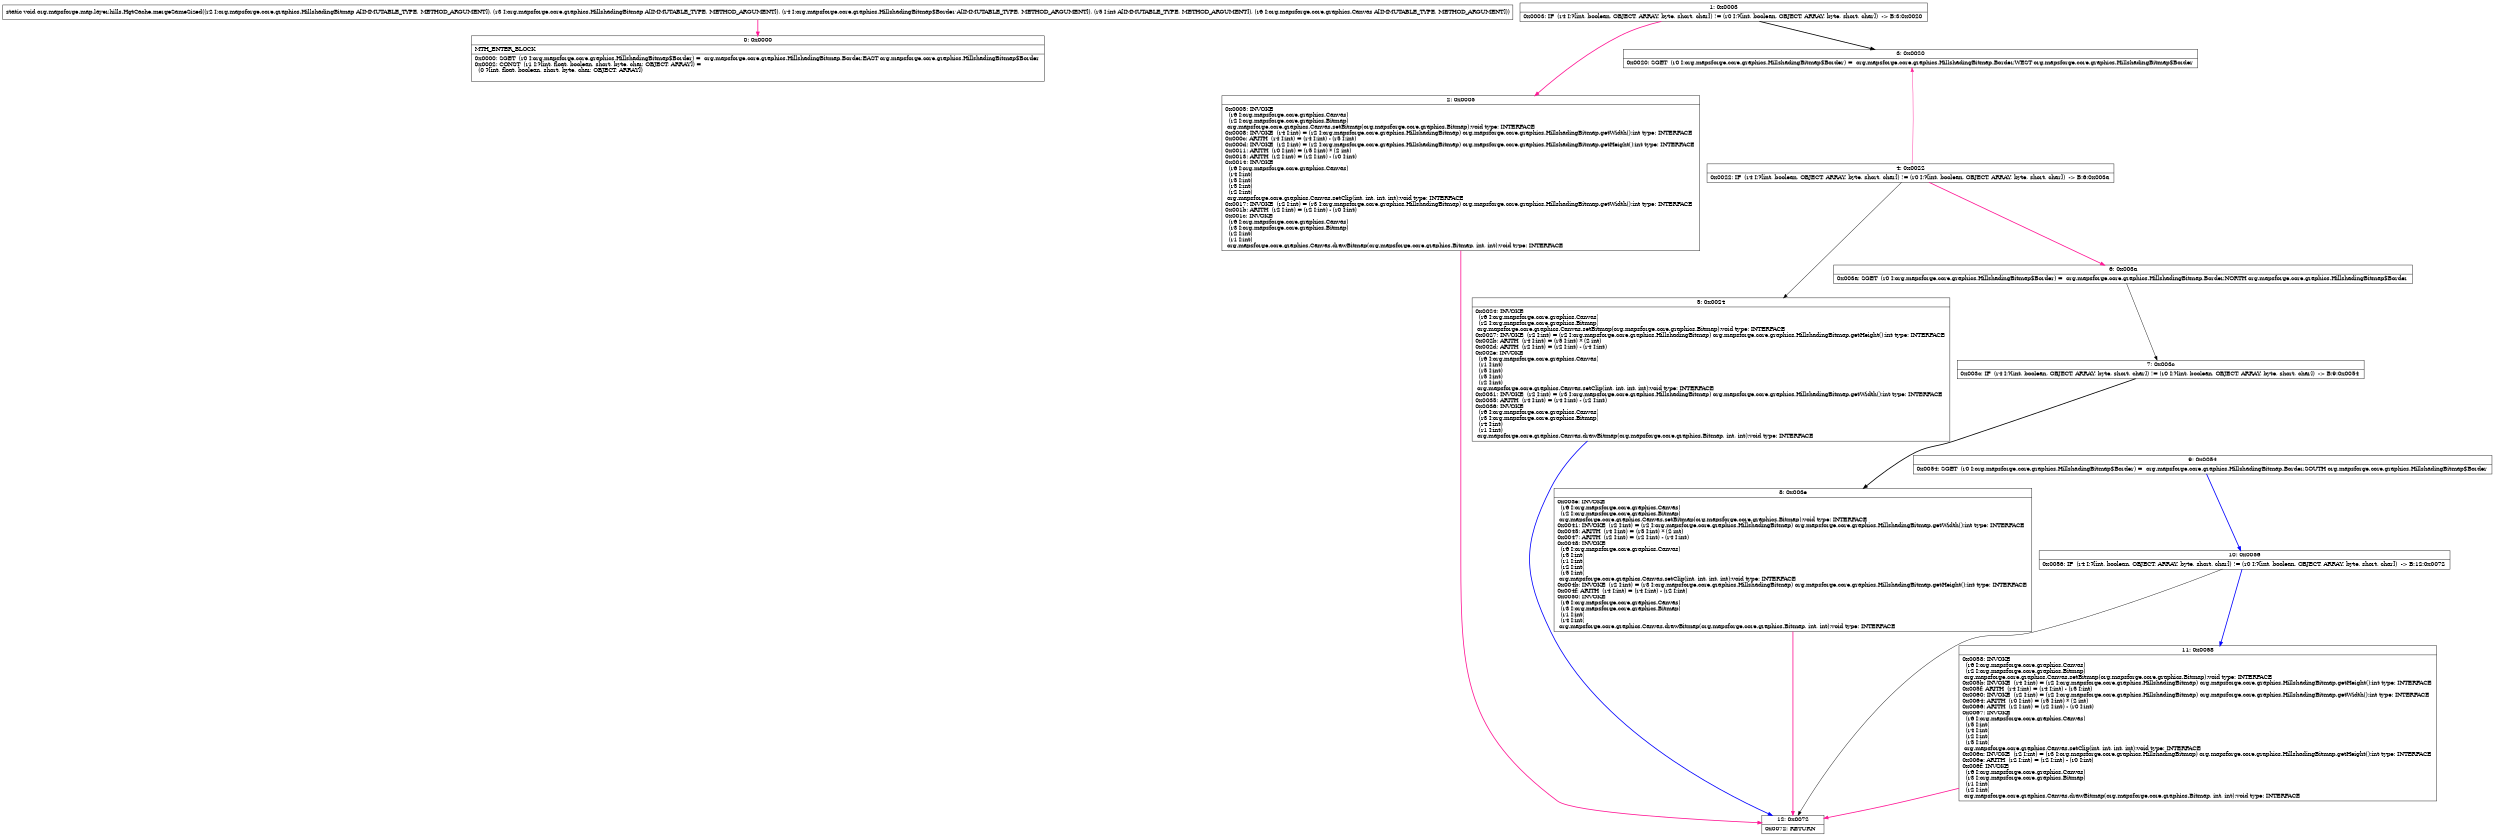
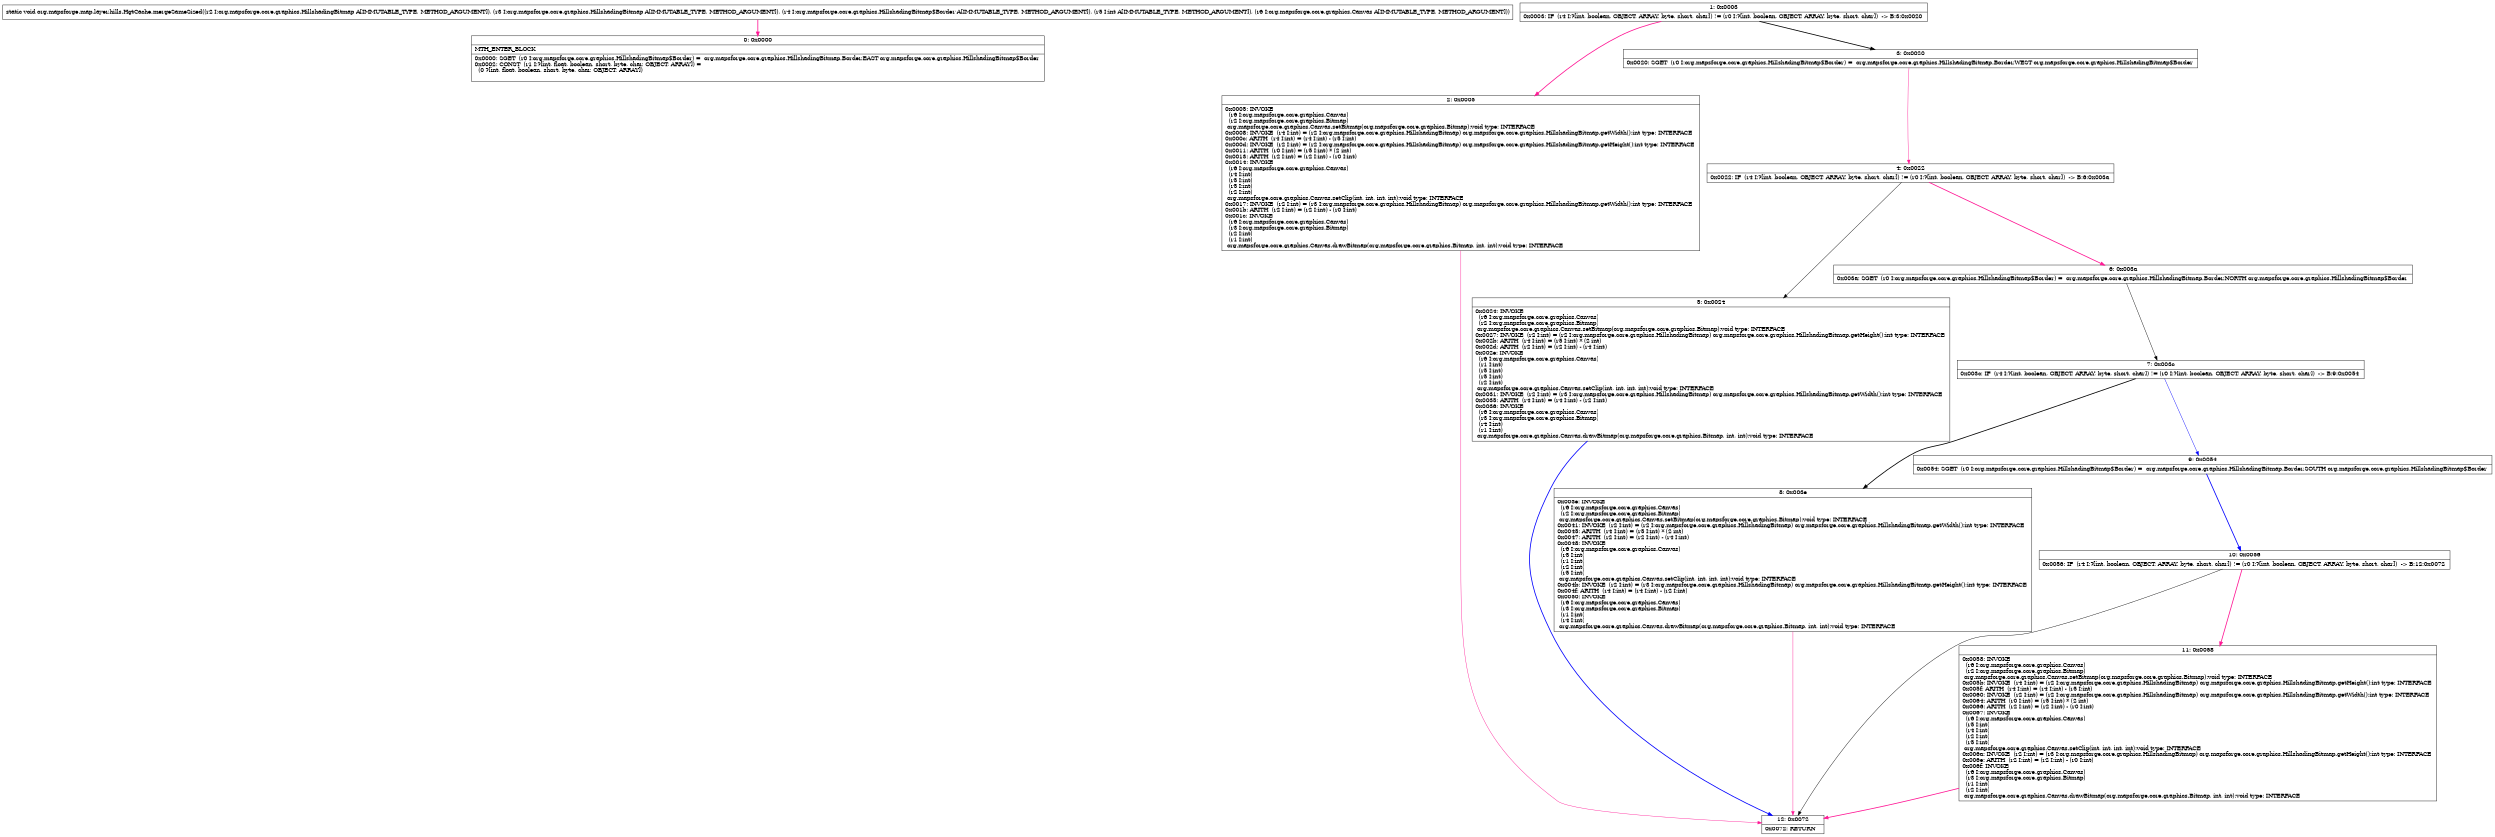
edge "4: 0x0022" -> "3: 0x0020": reversed
edge "7: 0x003c" -> "9: 0x0054": added
edge "10: 0x0056" -> "11: 0x0058": color blue -> deeppink
edge "2: 0x0005" -> "12: 0x0072": style bold -> solid
edge "8: 0x003e" -> "12: 0x0072": style bold -> solid
